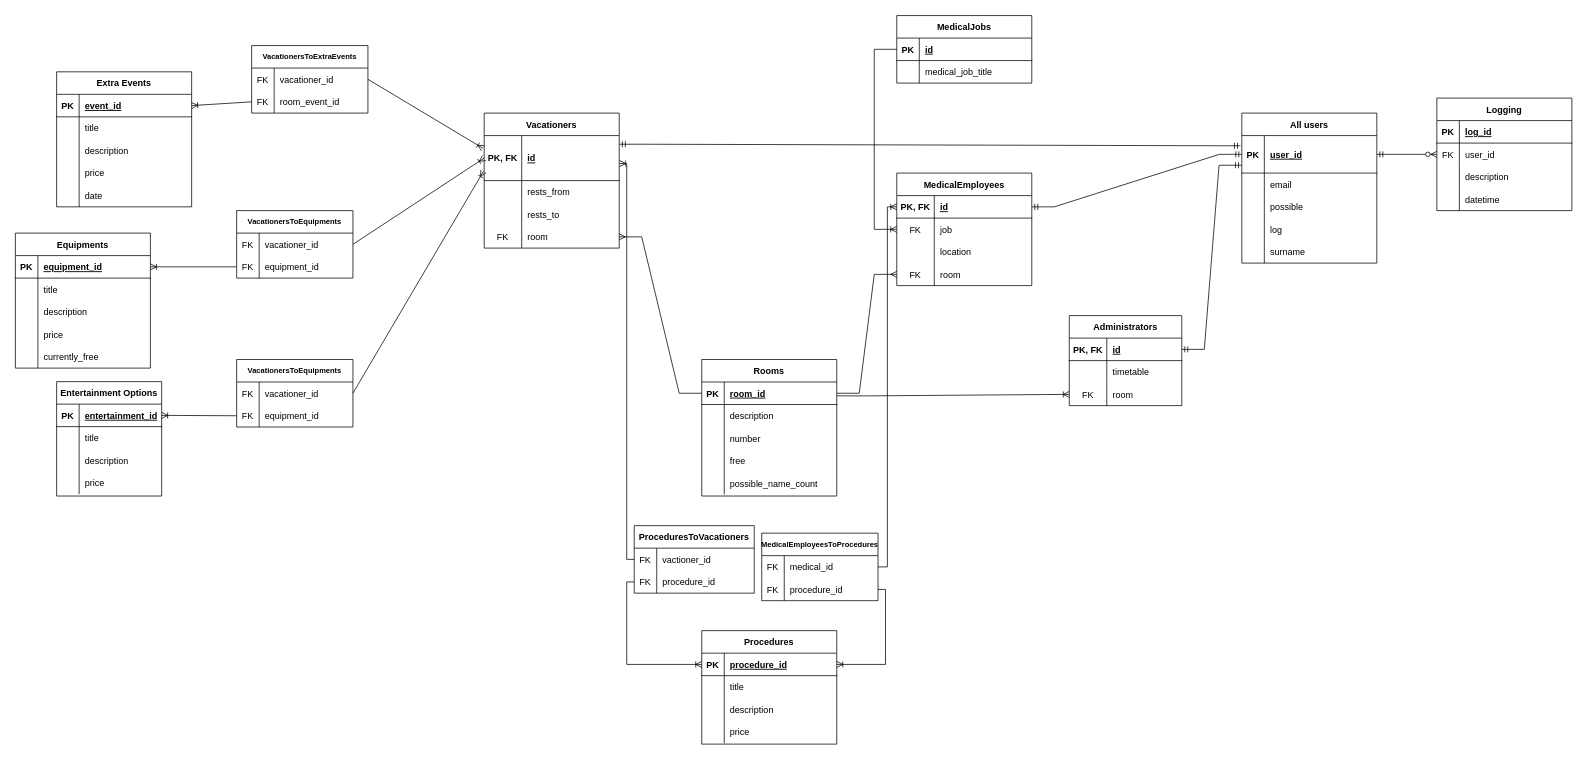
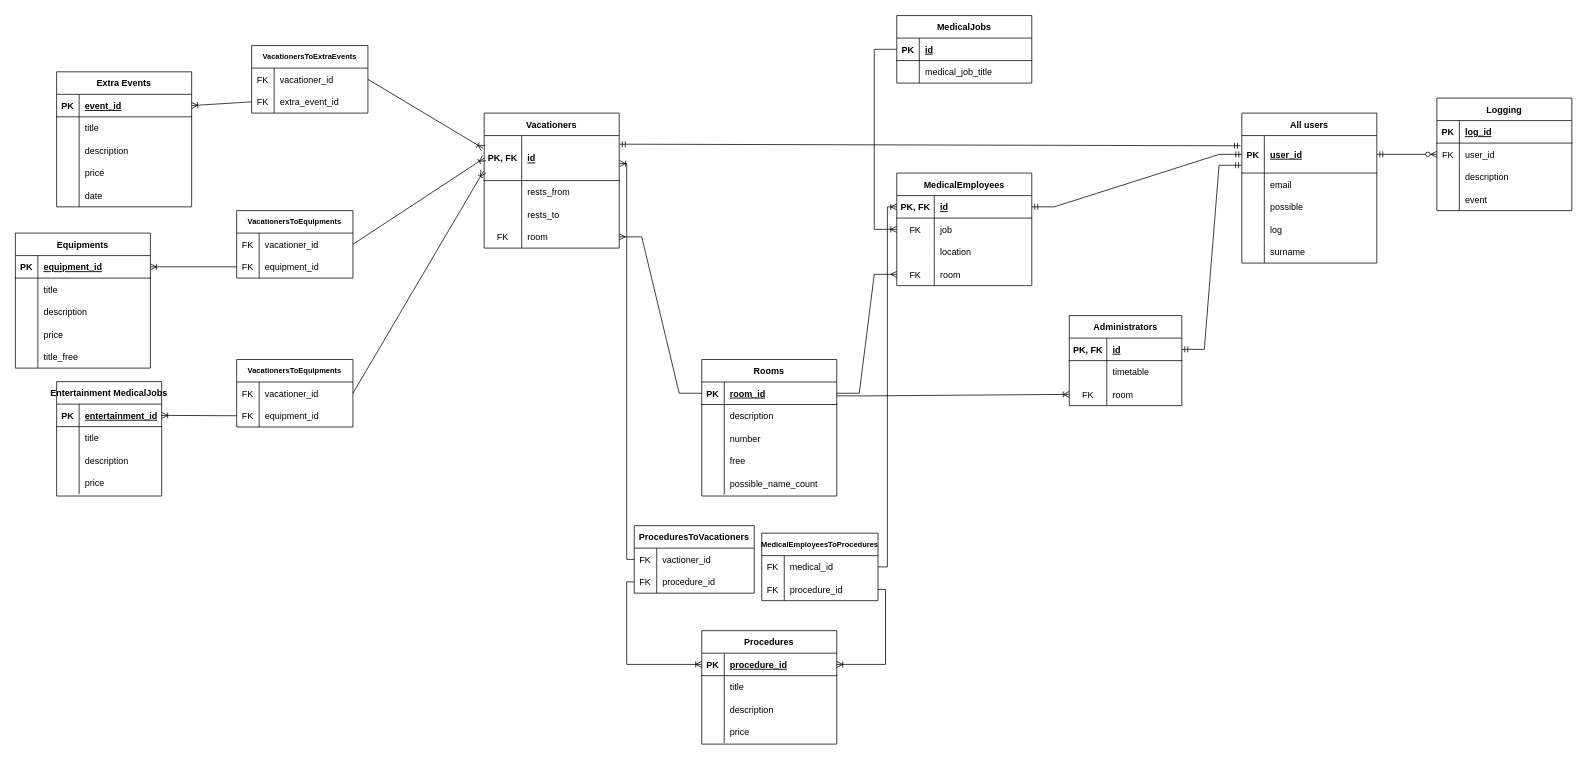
node "room_event_id": label "room_event_id" -> "extra_event_id"
node "datetime": label "datetime" -> "event"
node "currently_free": label "currently_free" -> "title_free"
node "Entertainment Options": label "Entertainment Options" -> "Entertainment MedicalJobs"
